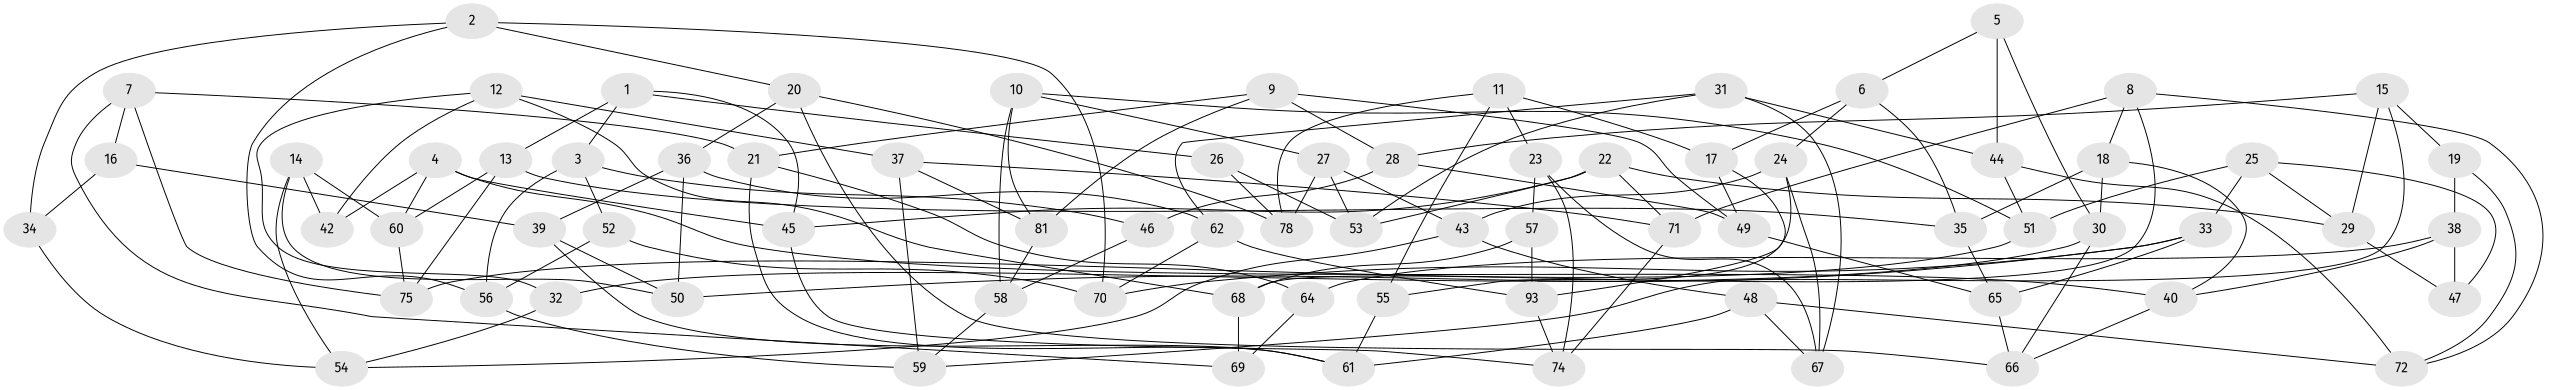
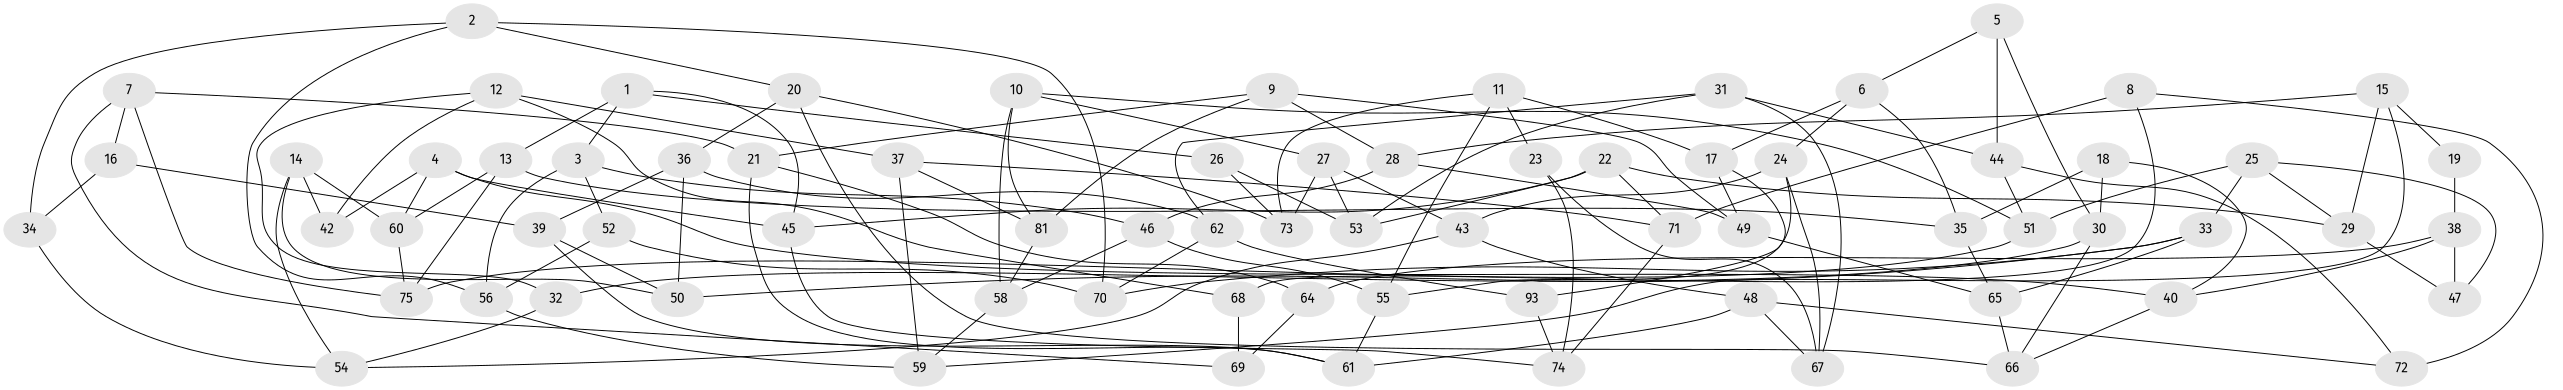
edge "8" -- "18": removed
node "78": label "78" -> "73"
node "57": removed
edge "46" -- "55": added
edge "19" -- "72": removed
